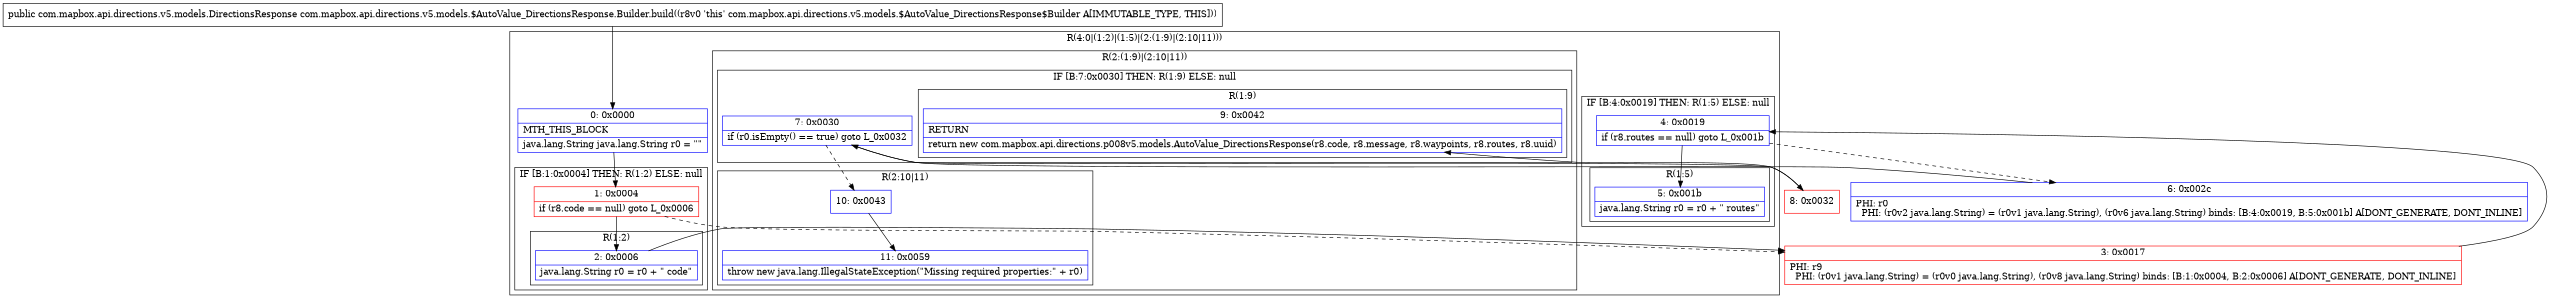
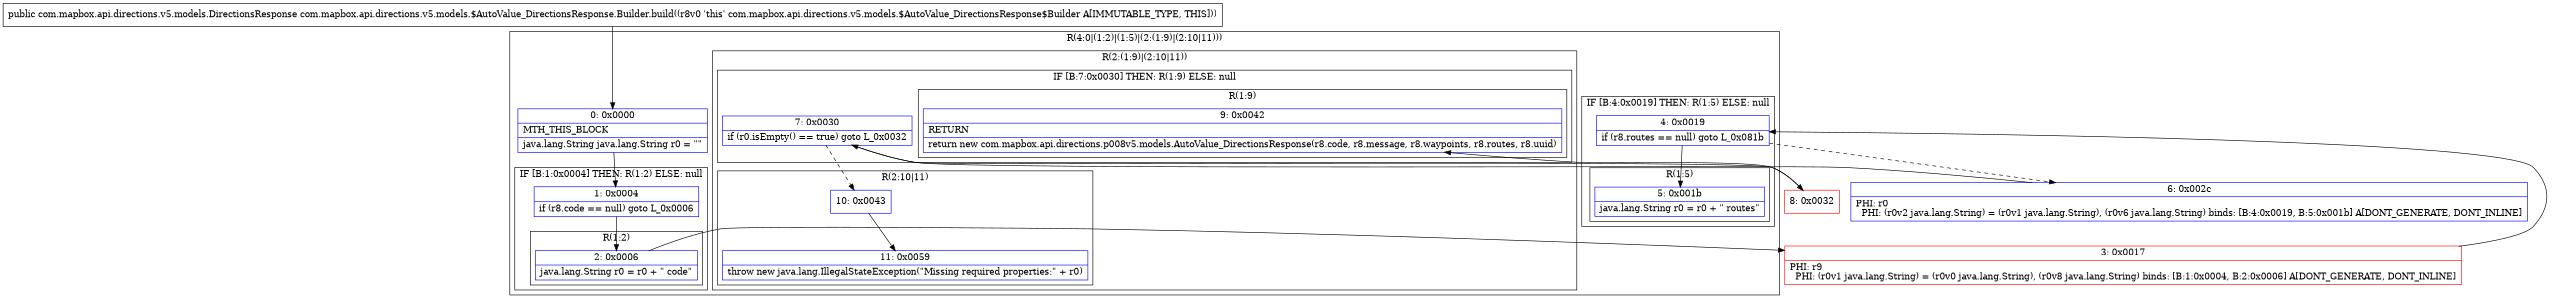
node "4: 0x0019": text "if (r8.routes == null) goto L_0x001b" -> "if (r8.routes == null) goto L_0x081b"
node "1: 0x0004": color red -> blue
edge "1: 0x0004" -> "3: 0x0017": removed
